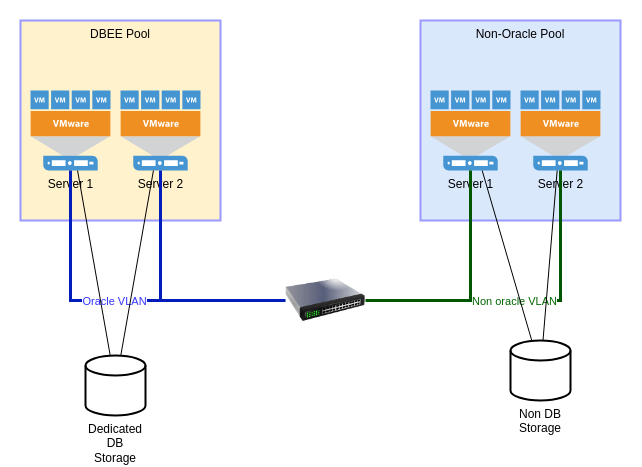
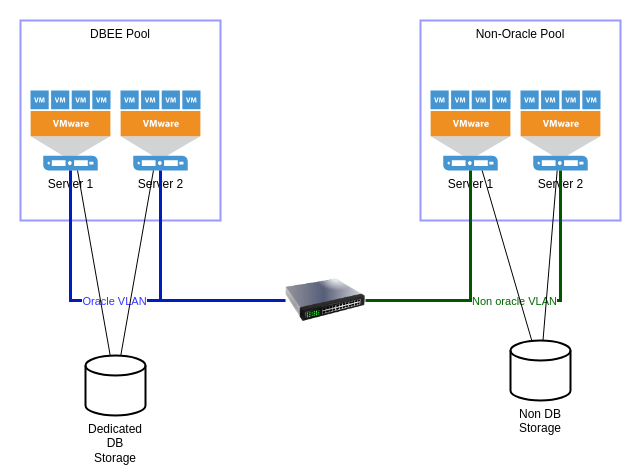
node "DBEE Pool": fillcolor #fff2cc -> #ffffff
node "Non-Oracle Pool": fillcolor #dae8fc -> #ffffff
